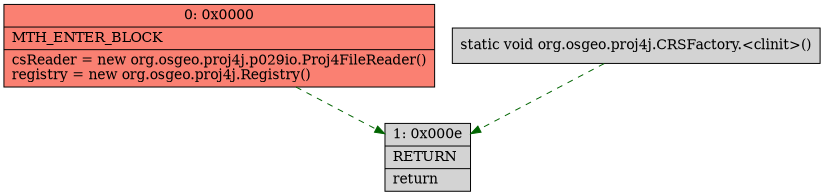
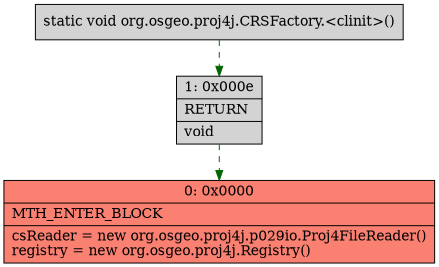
edge "0: 0x0000" -> "1: 0x000e": reversed
node "1: 0x000e": text "return" -> "void"
